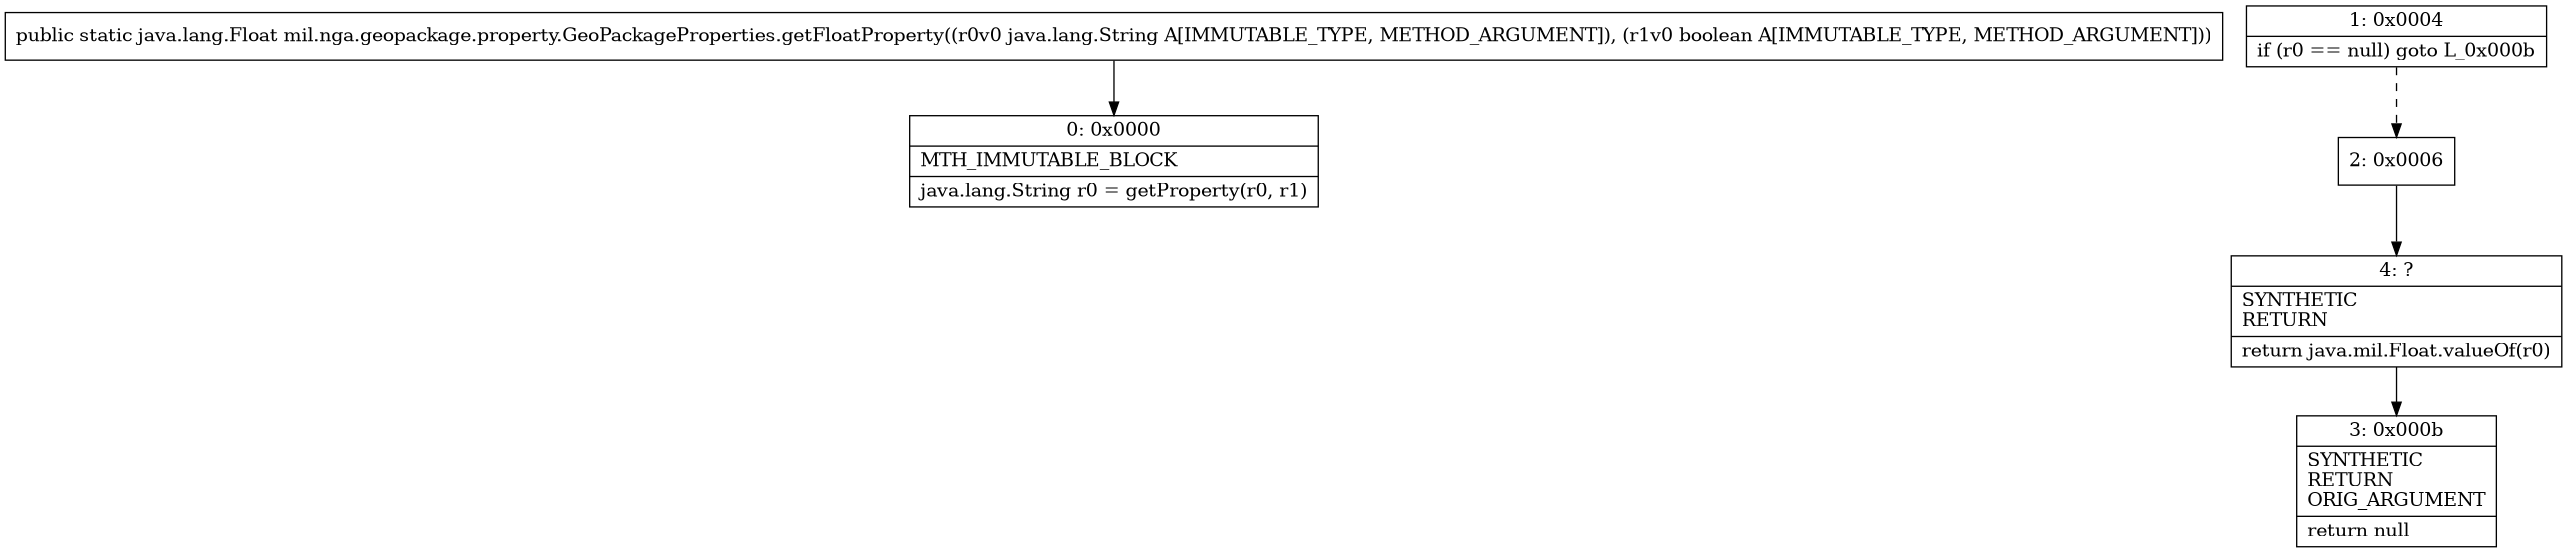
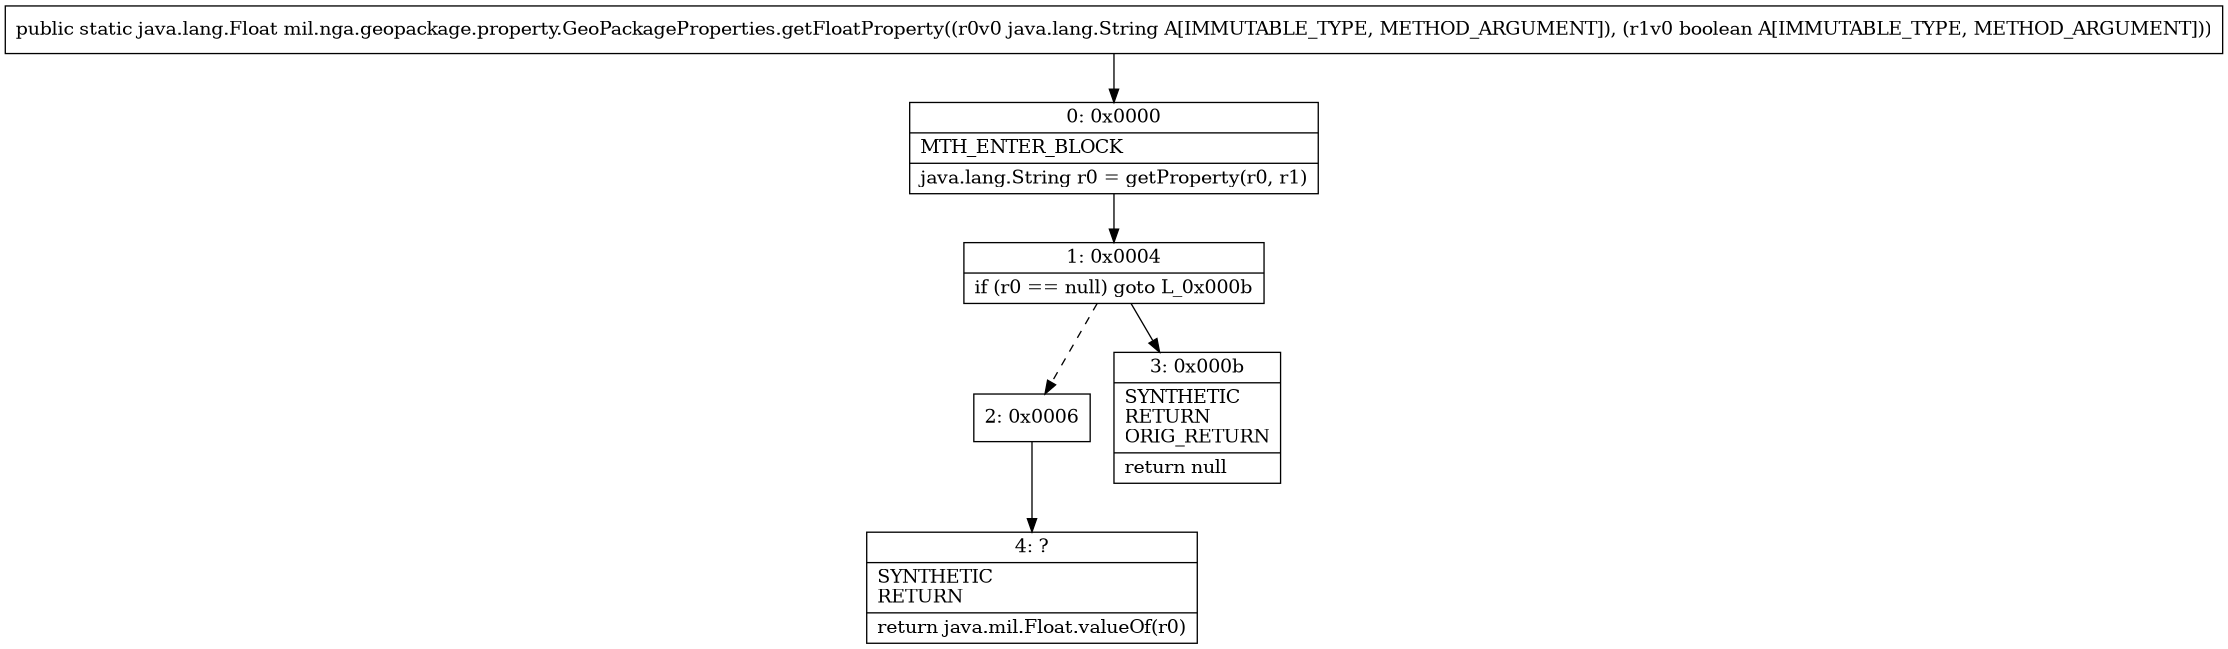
node "0: 0x0000": text "MTH_IMMUTABLE_BLOCK" -> "MTH_ENTER_BLOCK"
edge "0: 0x0000" -> "1: 0x0004": added
edge "4: ?" -> "3: 0x000b": now "1: 0x0004" -> "3: 0x000b"
node "3: 0x000b": text "ORIG_ARGUMENT" -> "ORIG_RETURN"
